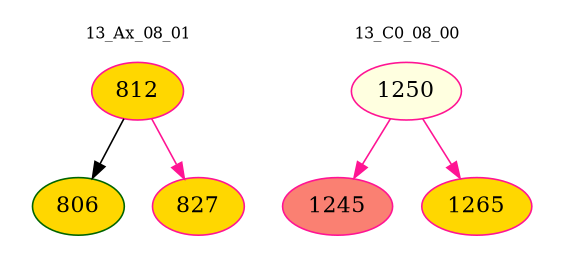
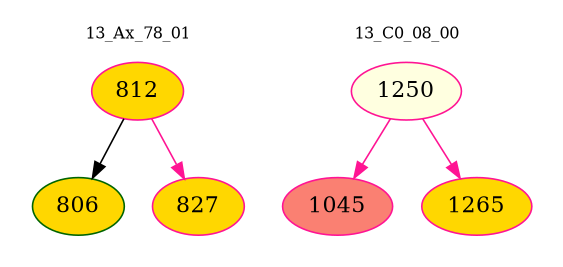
cluster "13_Ax_08_01": label "13_Ax_08_01" -> "13_Ax_78_01"
node "1245": label "1245" -> "1045"
